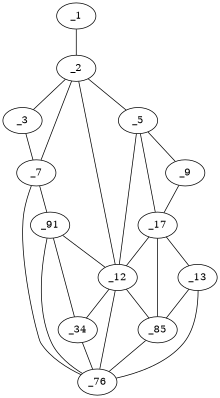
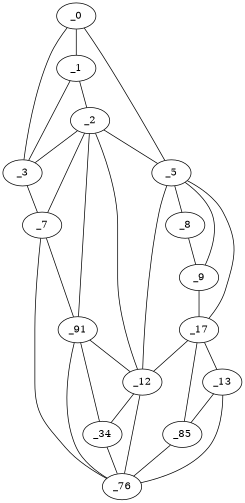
node "_0": added
edge "_1" -- "_3": added
edge "_2" -- "_91": added
node "_8": added
edge "_12" -- "_85": removed
